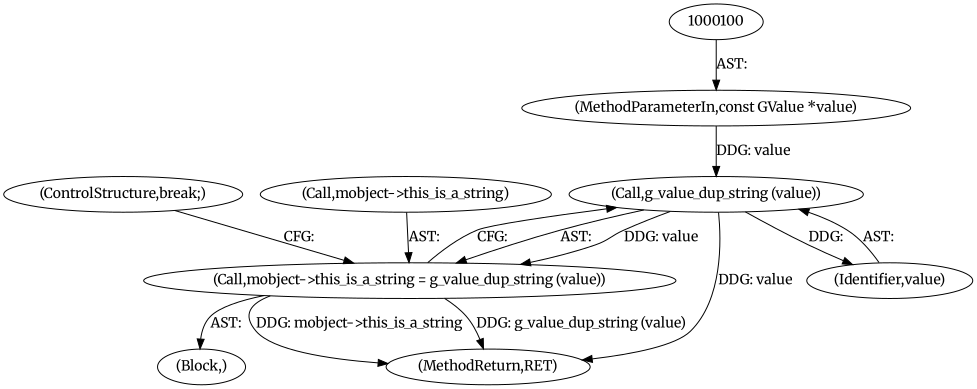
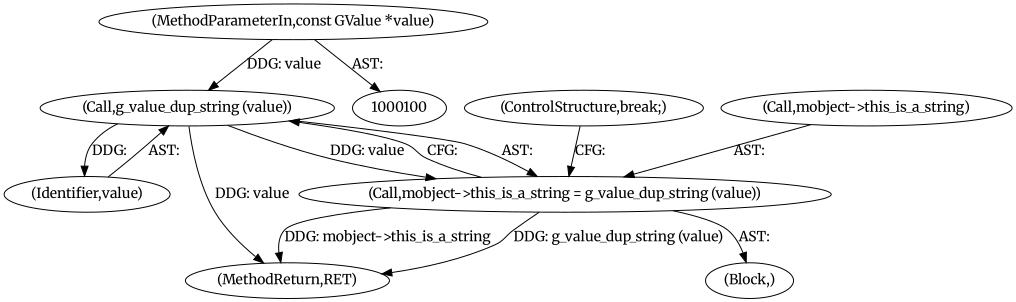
edge "1000100" -> "(MethodParameterIn,const GValue *value)": reversed
